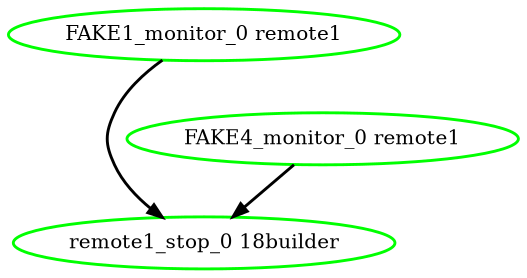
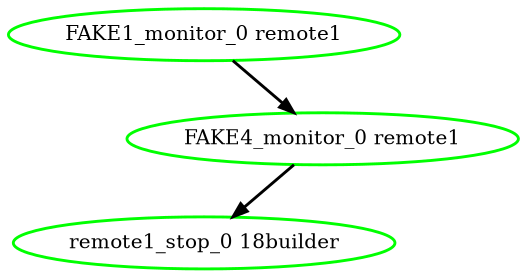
edge "FAKE1_monitor_0 remote1" -> "remote1_stop_0 18builder": now "FAKE1_monitor_0 remote1" -> "FAKE4_monitor_0 remote1"
